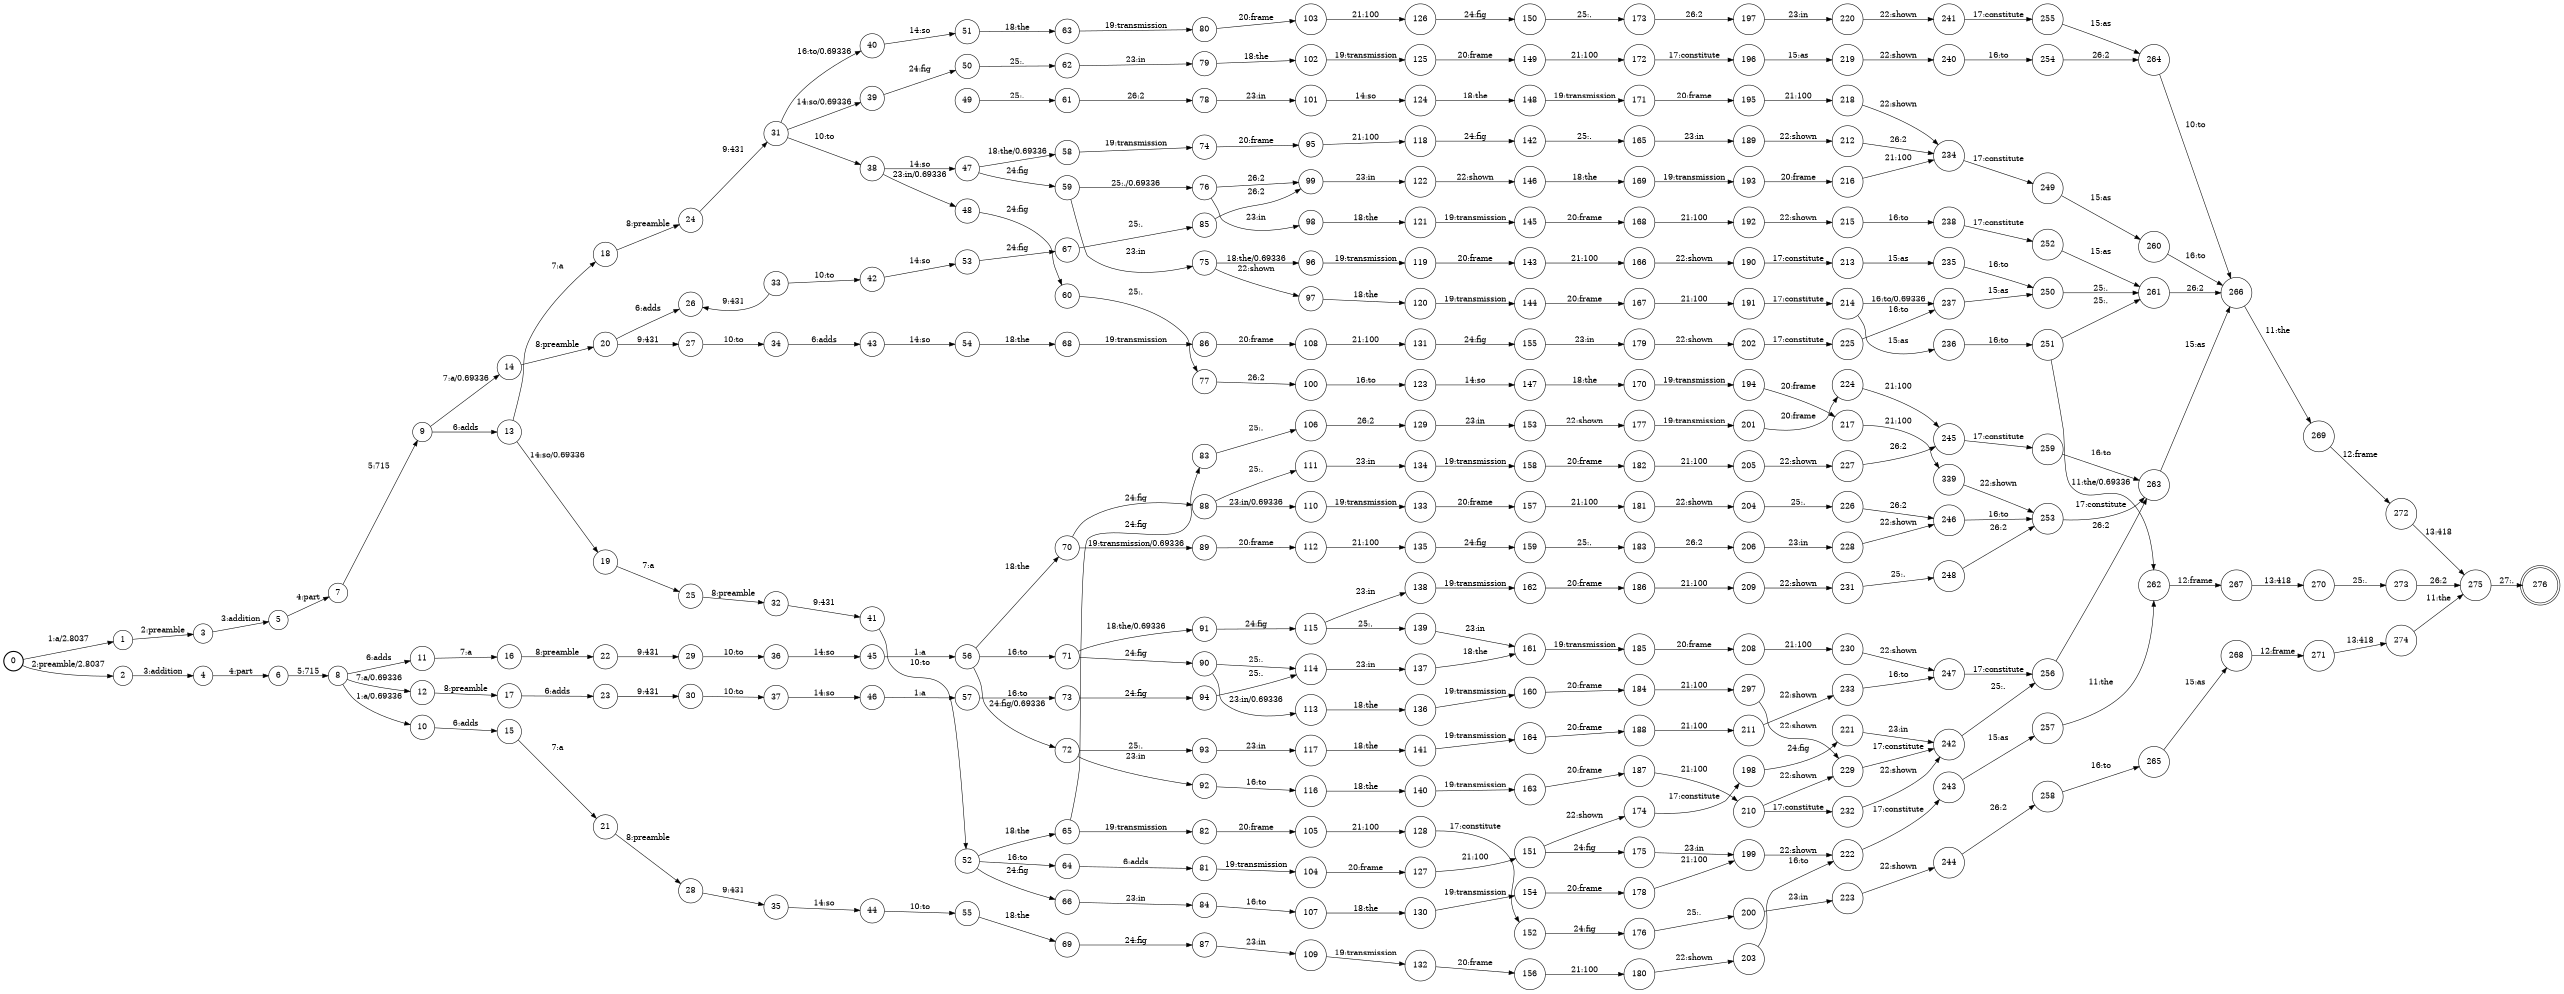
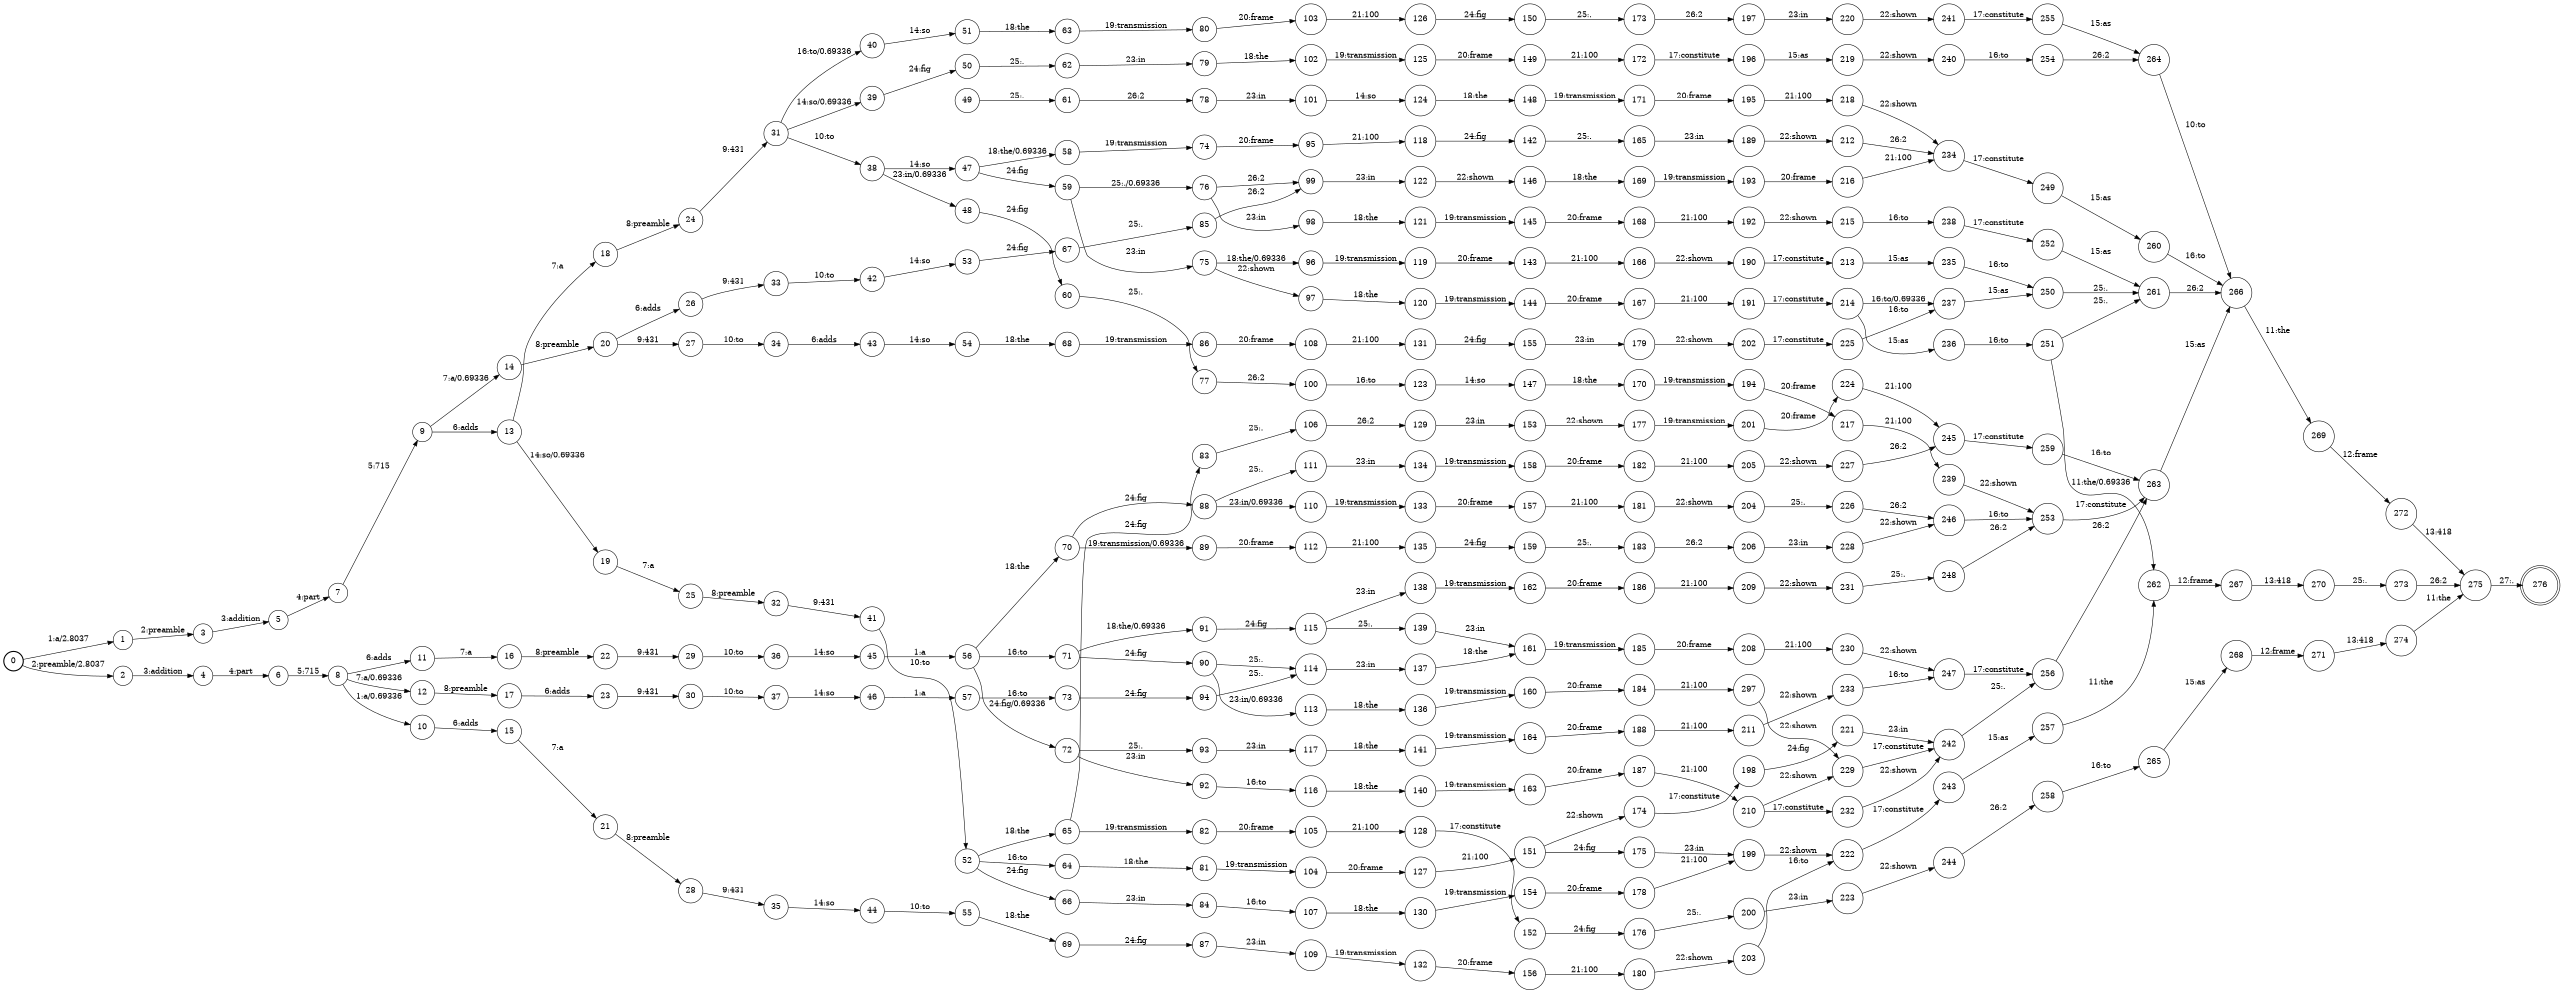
edge "33" -> "26": reversed
node "339": label "339" -> "239"
edge "64" -> "81": label "6:adds" -> "18:the"
